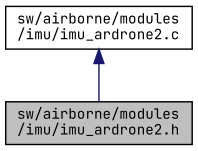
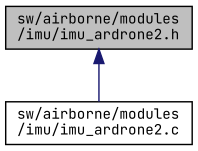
edge "sw/airborne/modules /imu/imu_ardrone2.h" -> "sw/airborne/modules /imu/imu_ardrone2.c": reversed
